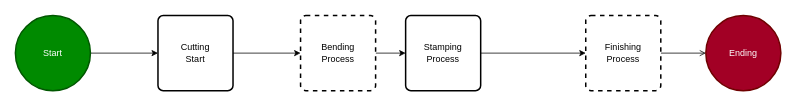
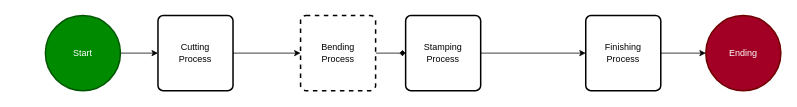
node "Start": moved (53, 53) -> (83, 53)
node "Cutting Start": label "Cutting Start" -> "Cutting Process"
edge "Bending Process" -> "Stamping Process": arrowhead classic -> diamond
node "Finishing Process": style dashed -> solid
edge "Finishing Process" -> "Ending": arrowhead open -> classic
